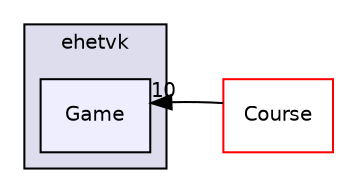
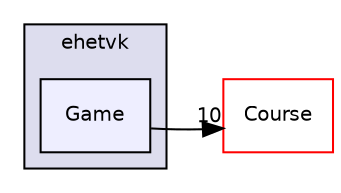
edge "Course" -> "Game": reversed
